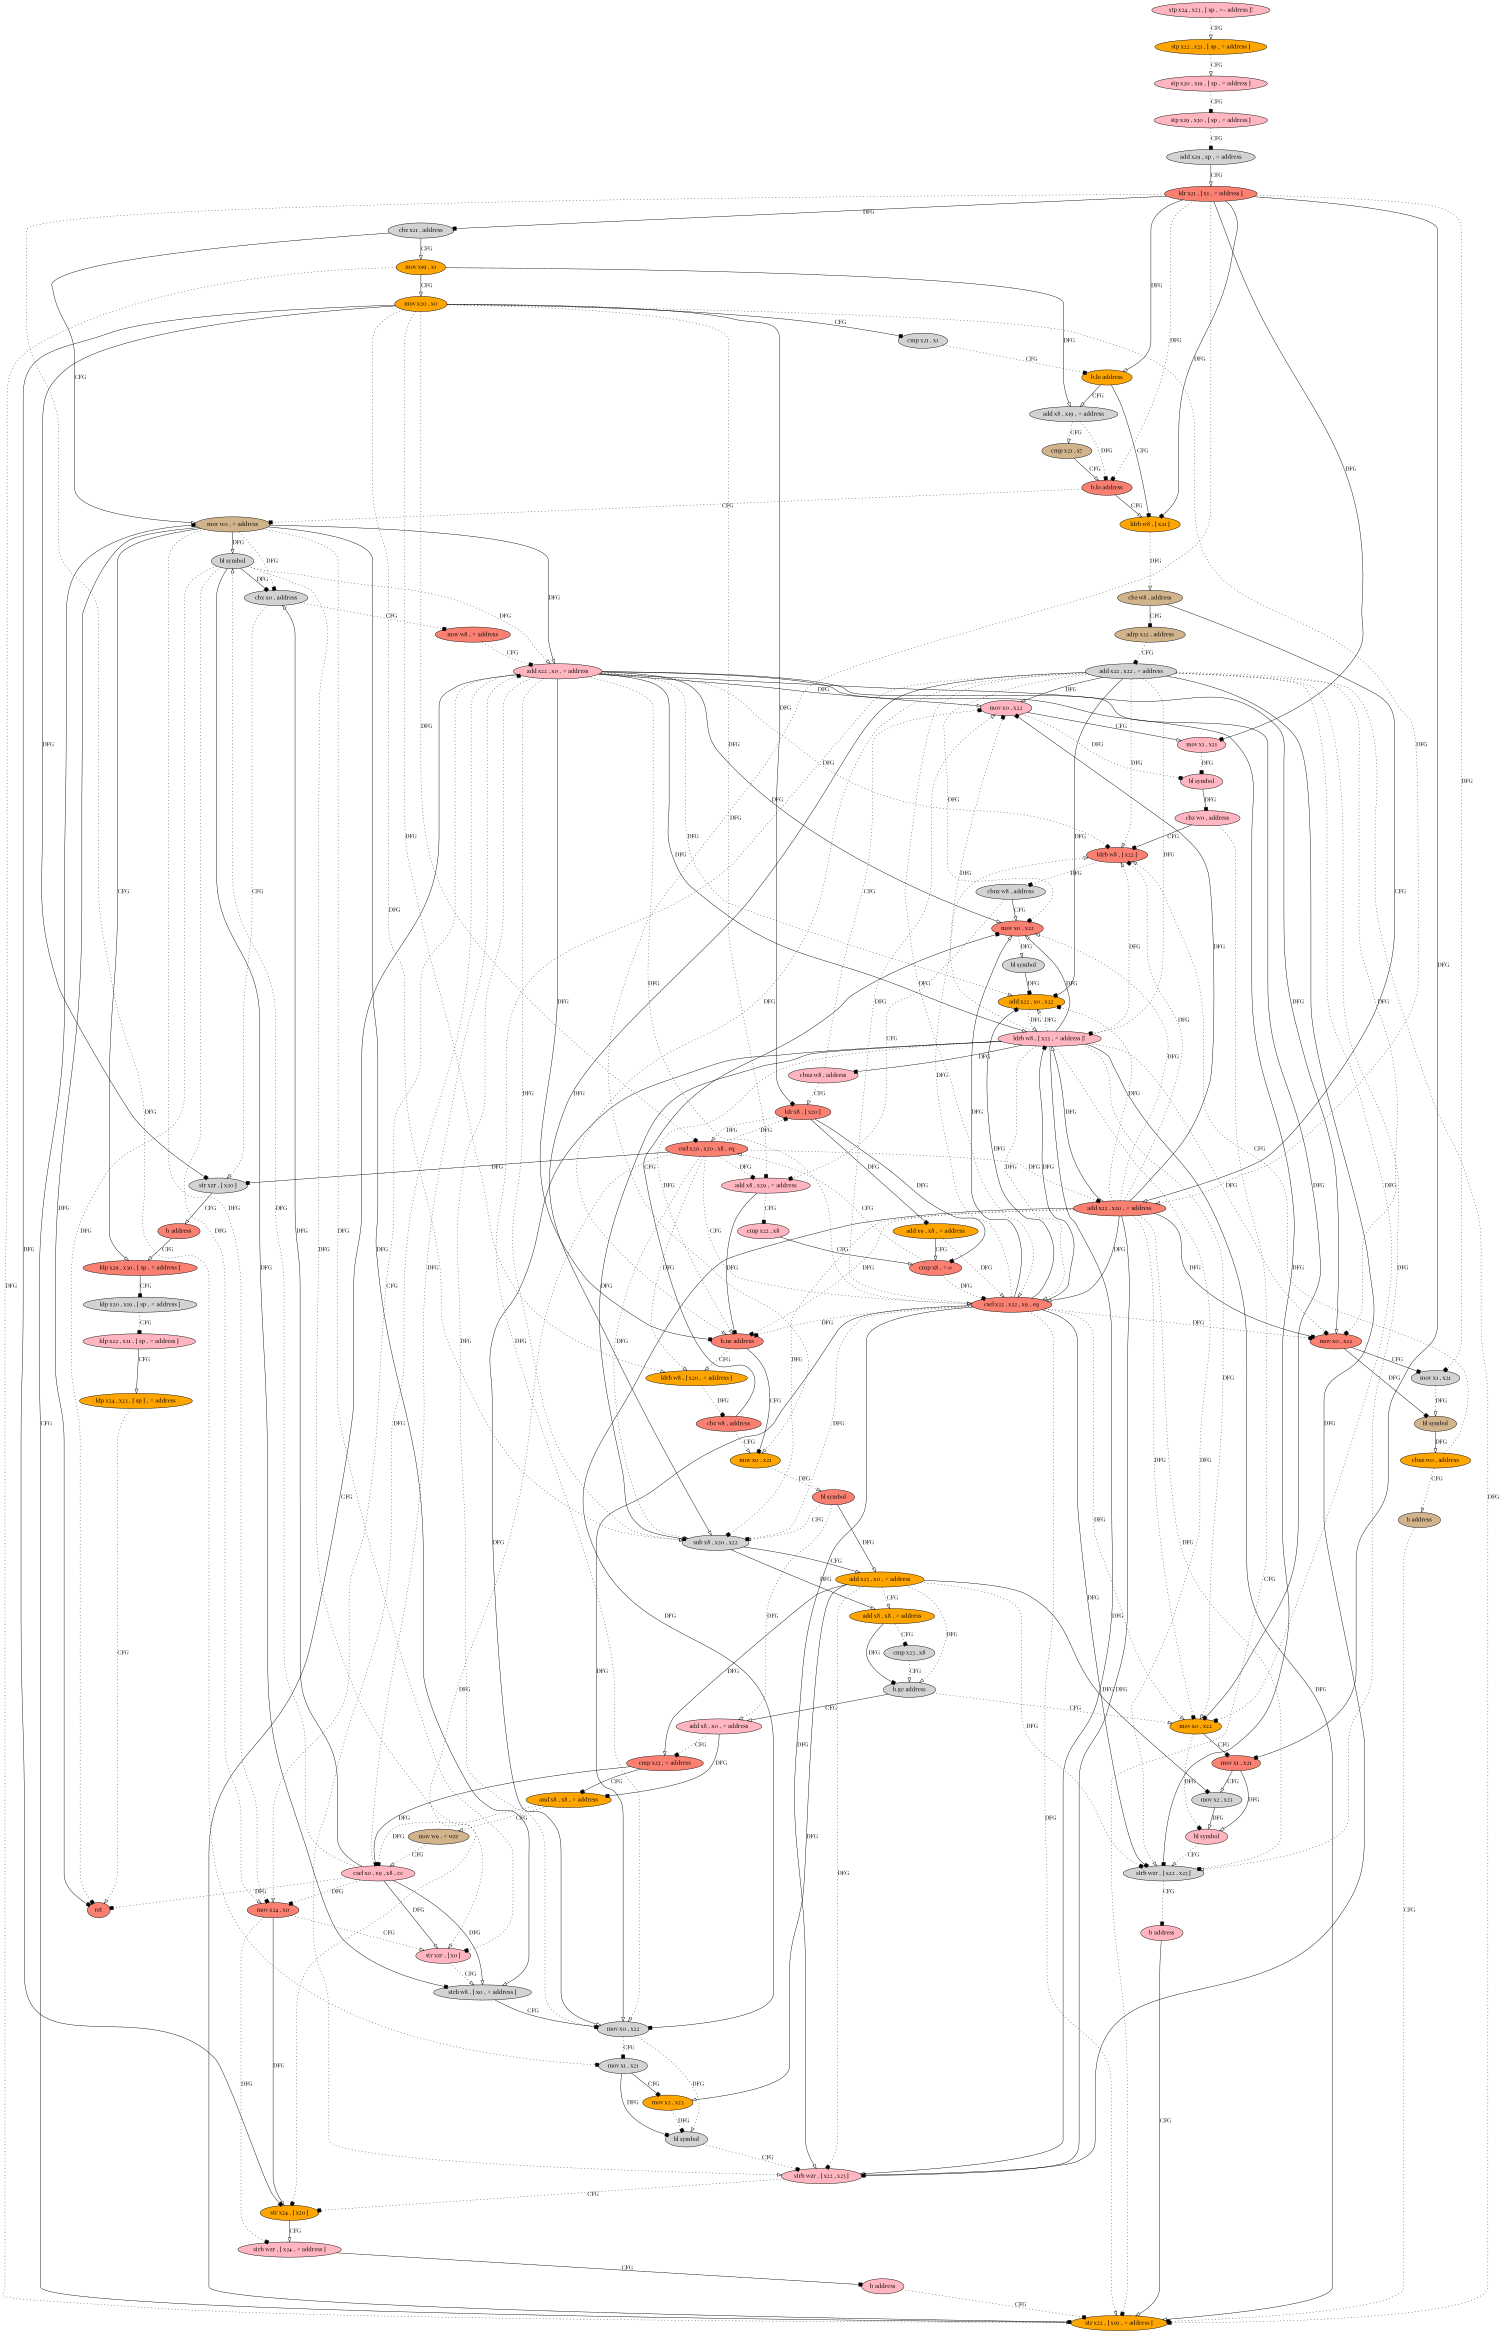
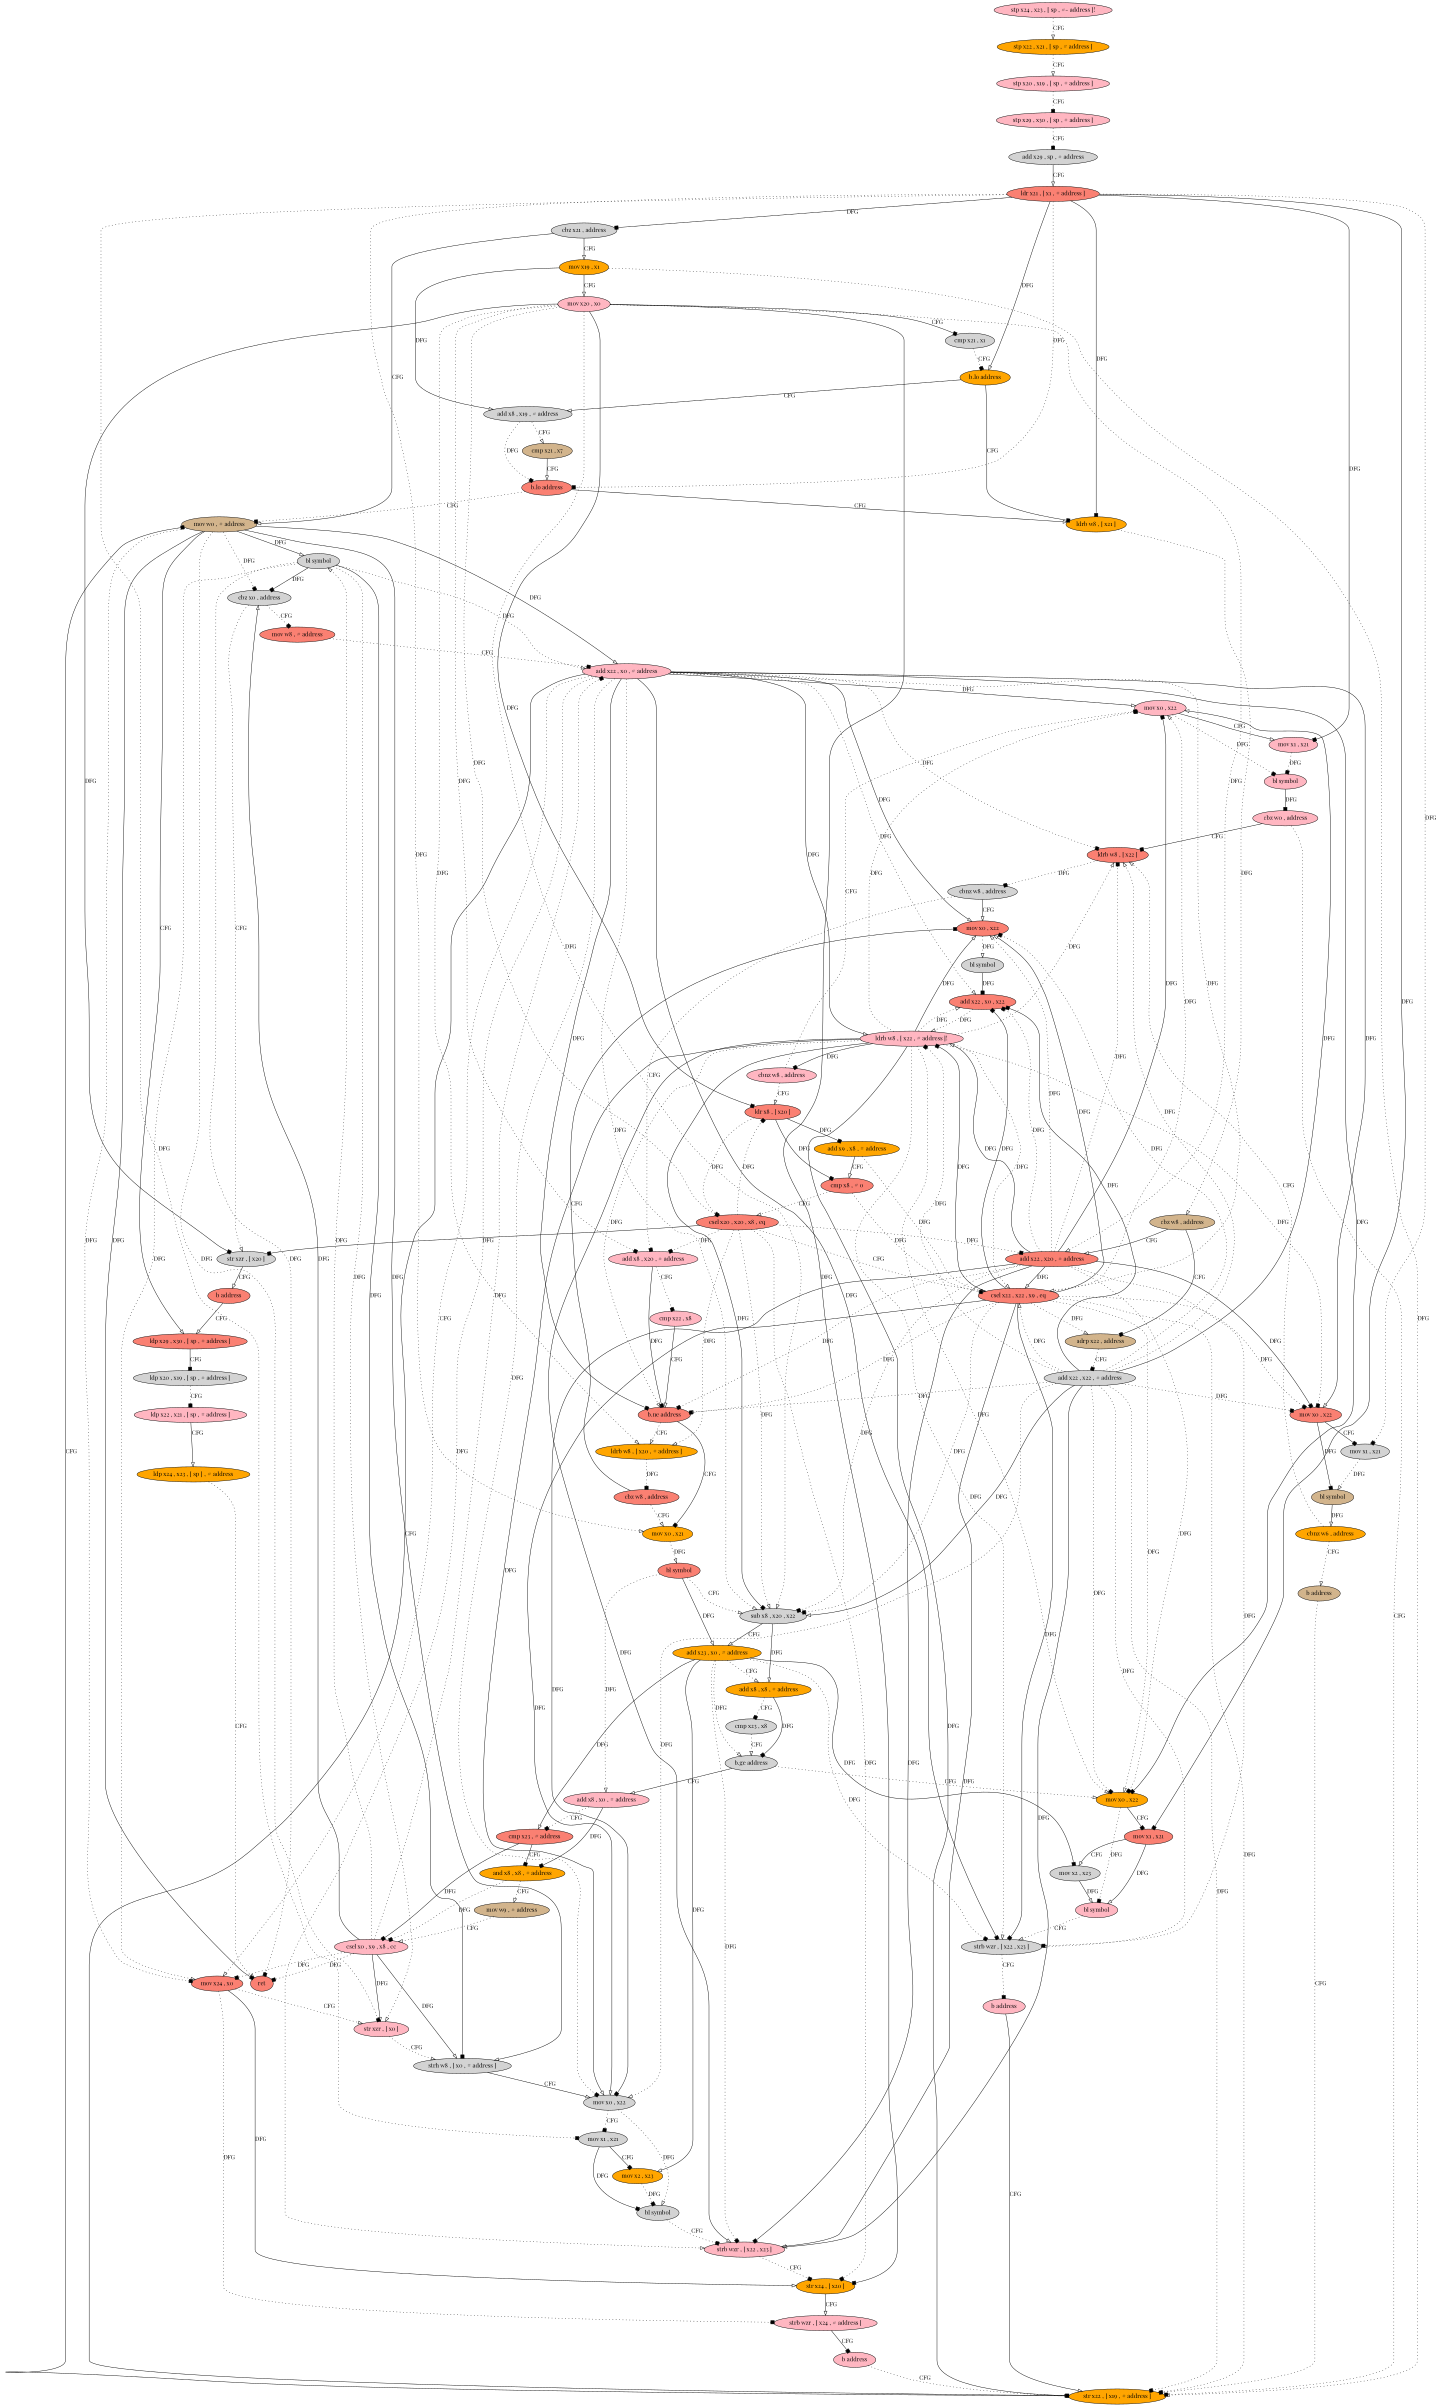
node "mov x20 , x0": fillcolor orange -> lightpink
node "add x22 , x0 , x22": fillcolor orange -> salmon
edge "csel x22 , x22 , x9 , eq" -> "ldrb w8 , [ x22 ]": now "csel x22 , x22 , x9 , eq" -> "adrp x22 , address"
node "add x8 , x29 , # address": label "add x8 , x29 , # address" -> "add x8 , x20 , # address"
edge "cmp x22 , x8" -> "cmp x8 , # 0": now "cmp x22 , x8" -> "b.ne address"
node "cbnz w0 , address": label "cbnz w0 , address" -> "cbnz w6 , address"
node "mov w9 , # wzr": label "mov w9 , # wzr" -> "mov w9 , # address"
